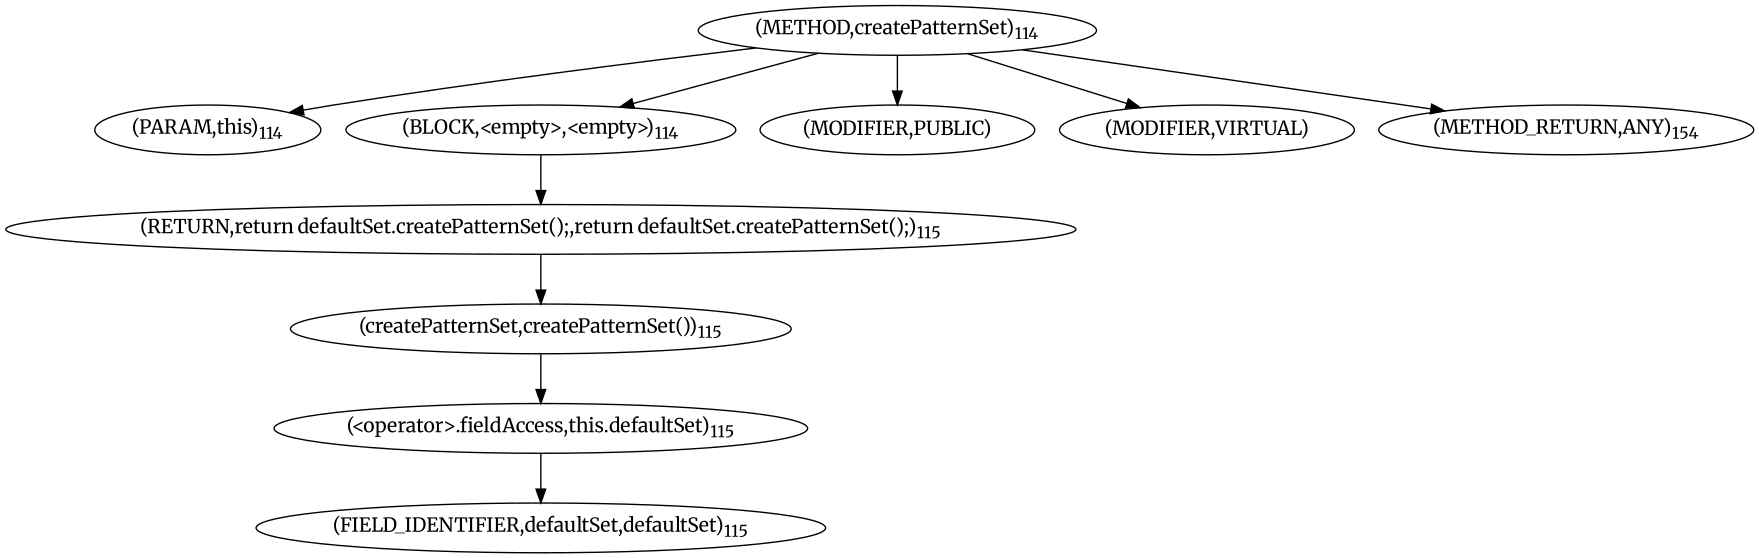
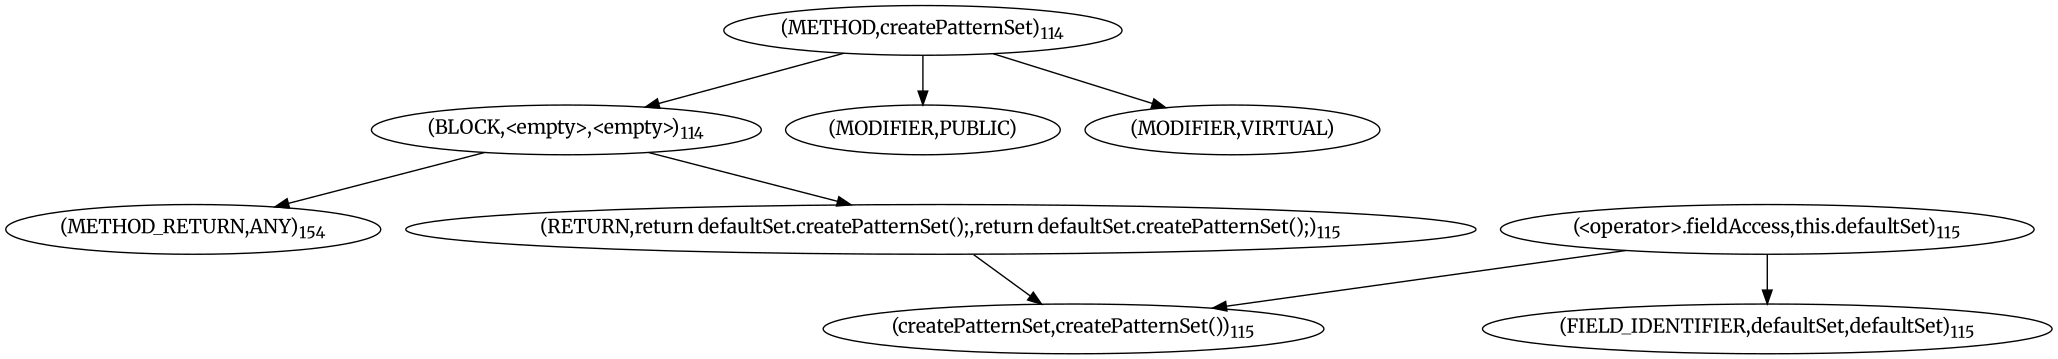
edge "(METHOD,createPatternSet)" -> "(METHOD_RETURN,ANY)": now "(BLOCK,<empty>,<empty>)" -> "(METHOD_RETURN,ANY)"
node "(PARAM,this)": removed
edge "(createPatternSet,createPatternSet())" -> "(<operator>.fieldAccess,this.defaultSet)": reversed
